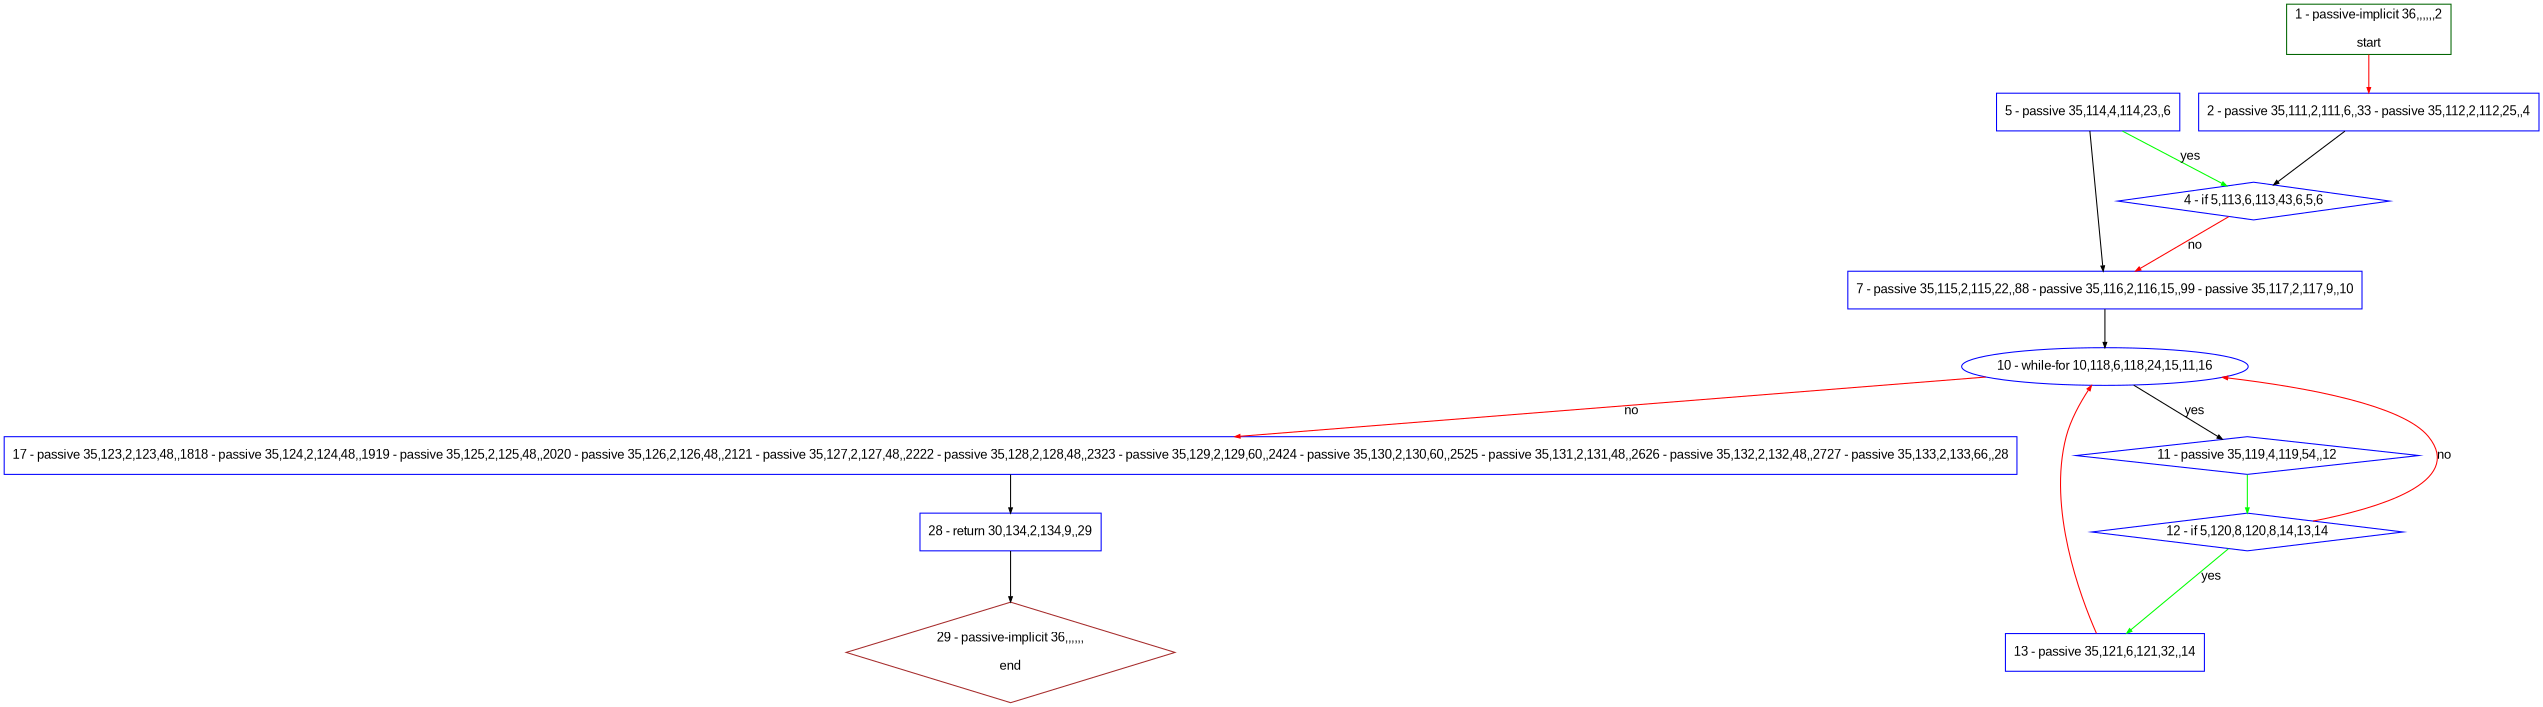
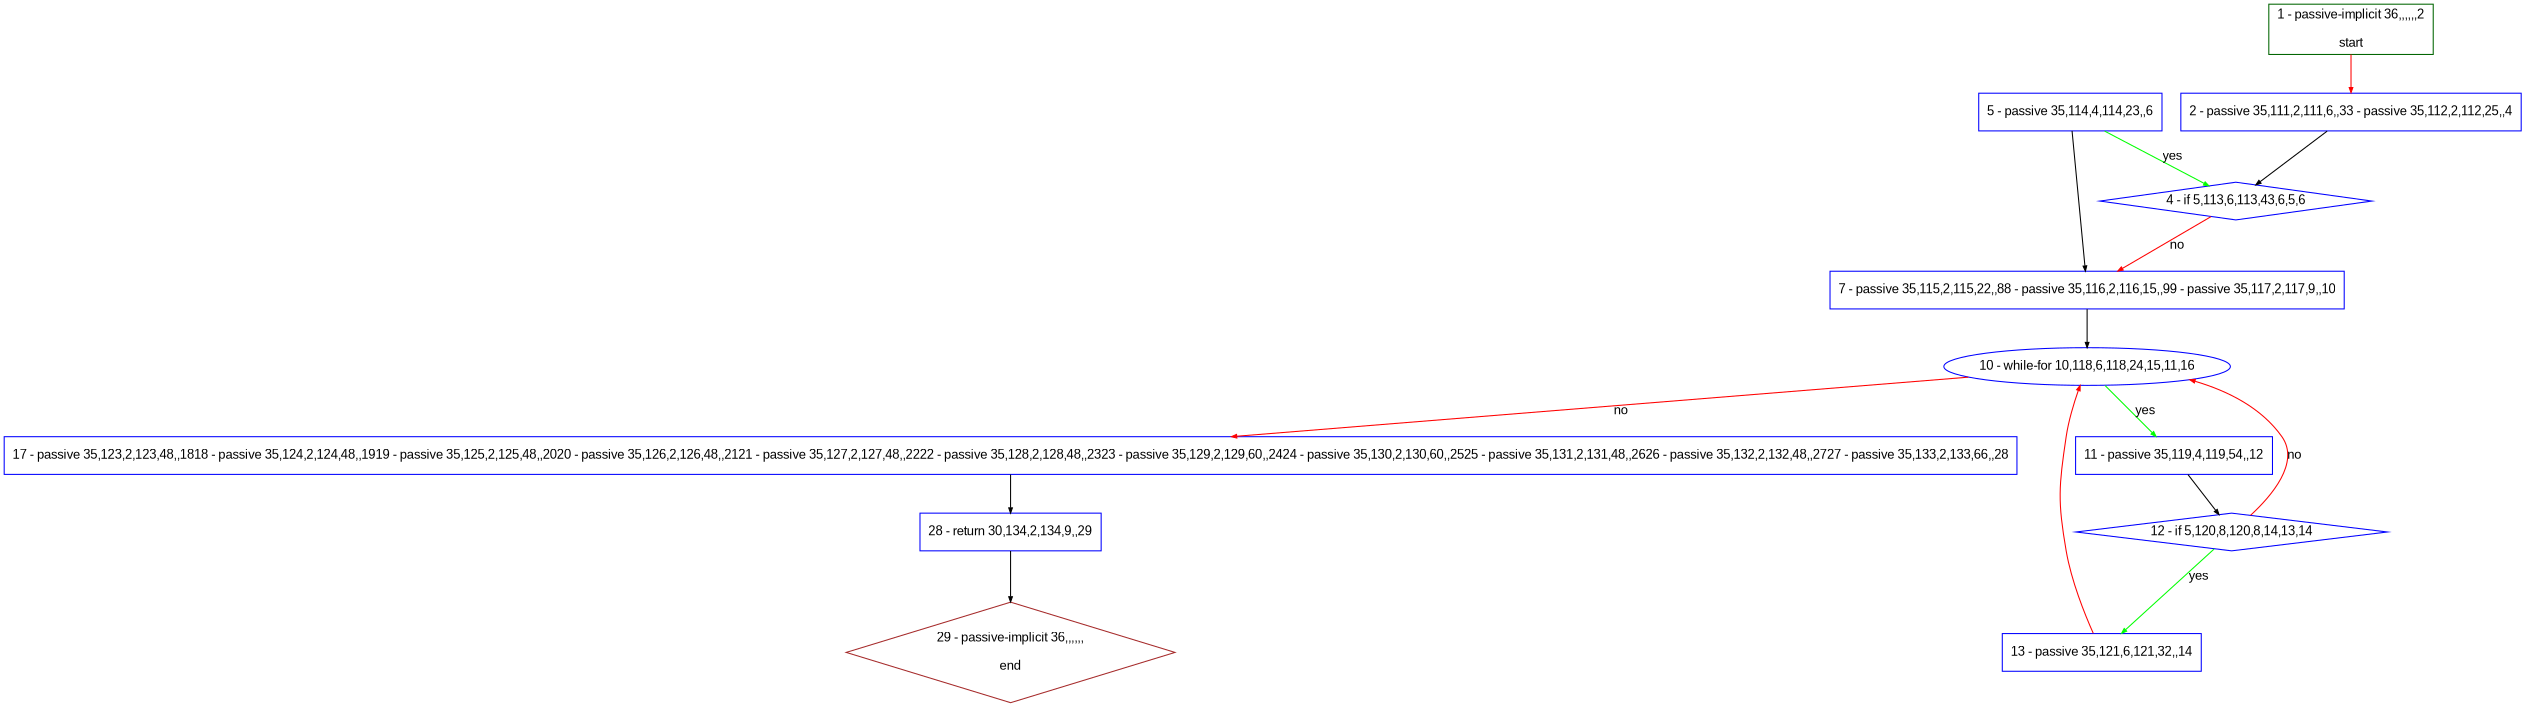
edge "10 - while-for 10,118,6,118,24,15,11,16" -> "11 - passive 35,119,4,119,54,,12": color #000000 -> #00ff00
node "11 - passive 35,119,4,119,54,,12": shape diamond -> box
edge "11 - passive 35,119,4,119,54,,12" -> "12 - if 5,120,8,120,8,14,13,14": color #00ff00 -> #000000
